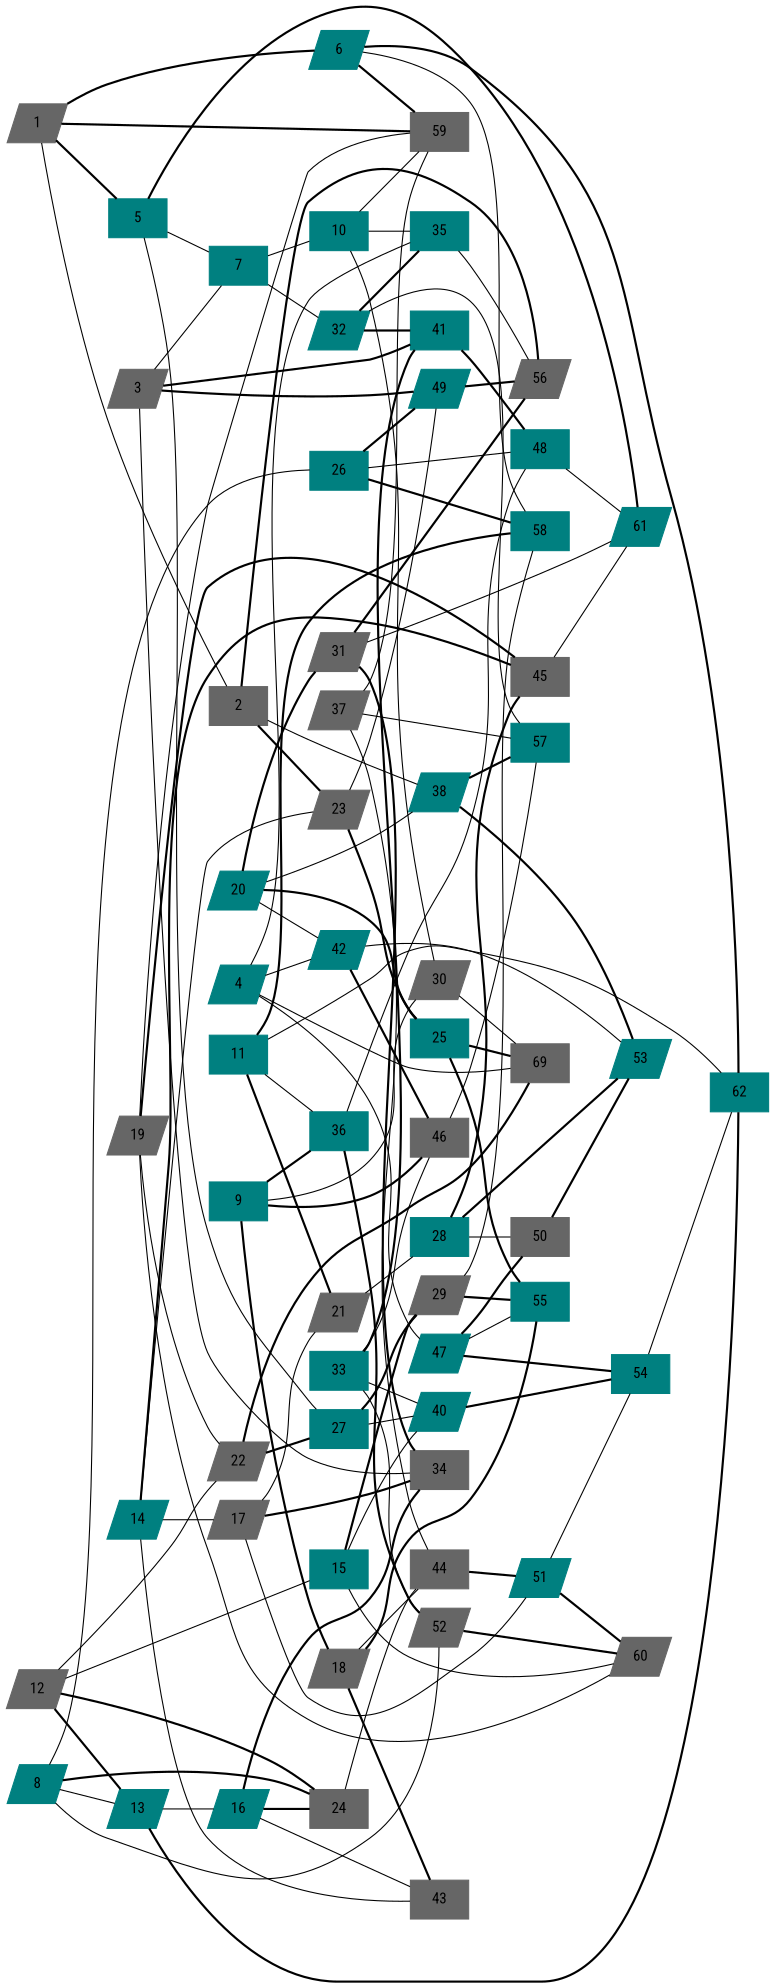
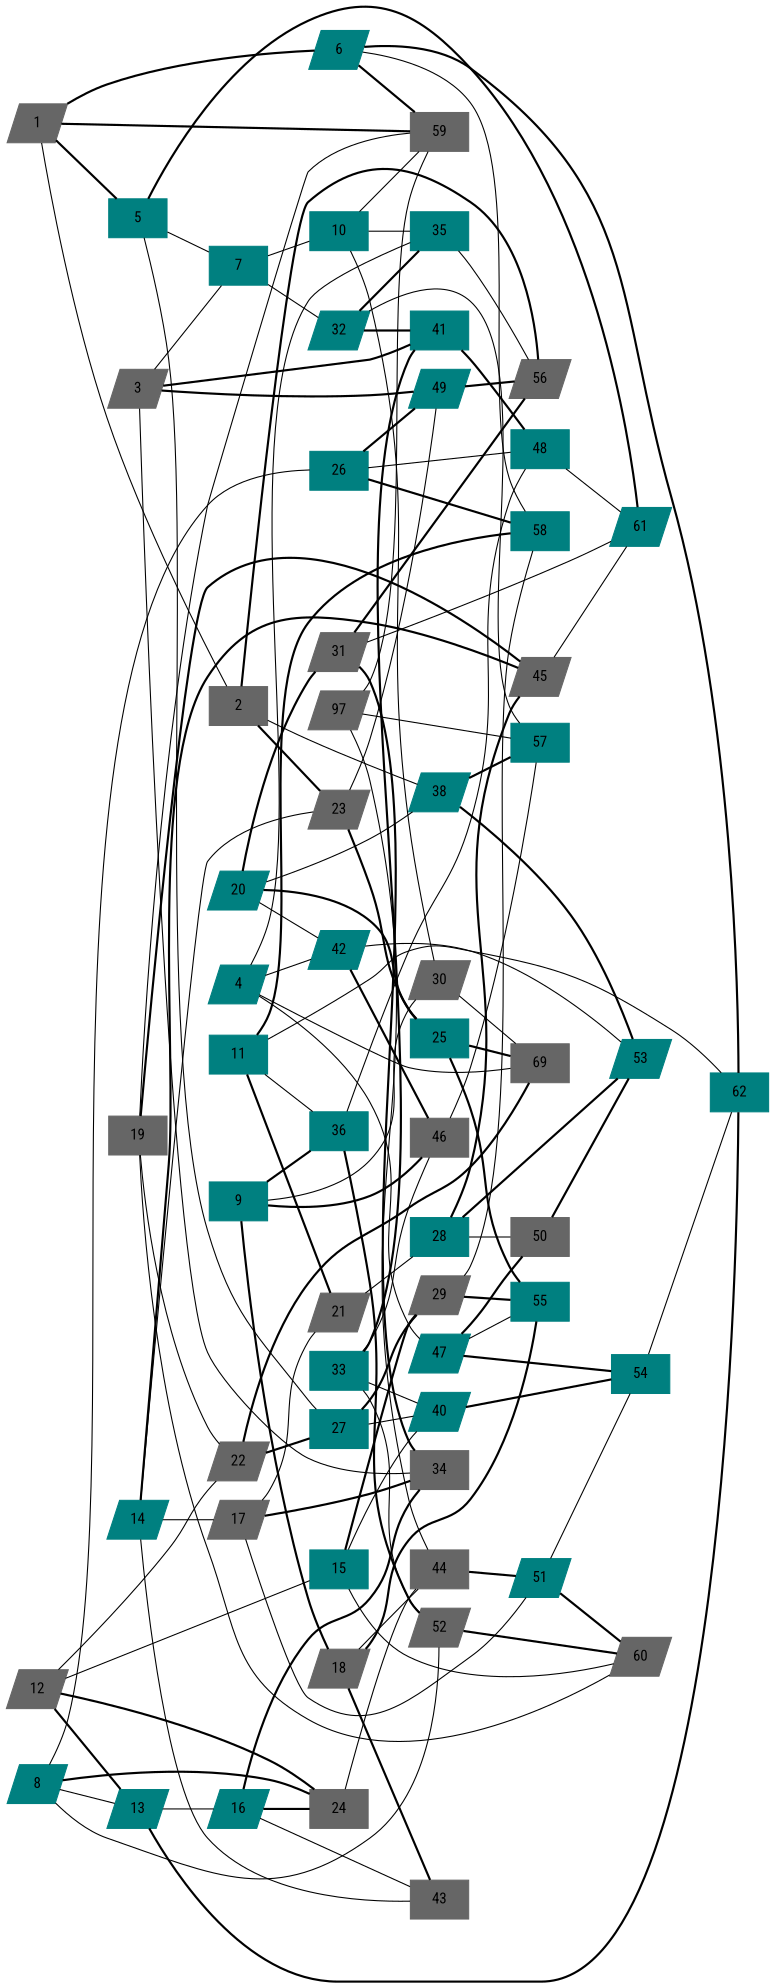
node "45": shape box -> parallelogram
node "37": label "37" -> "97"
node "19": shape parallelogram -> box
